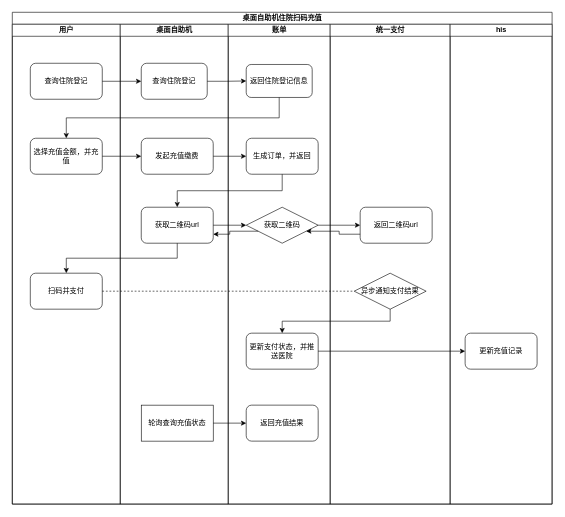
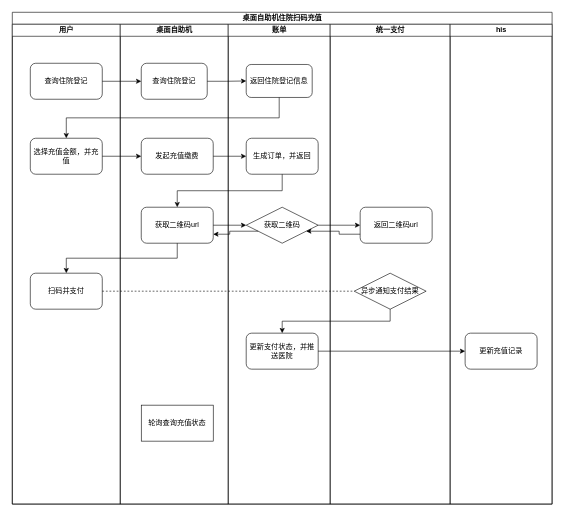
edge "轮询查询充值状态" -> "返回充值结果": removed
node "返回充值结果": removed
